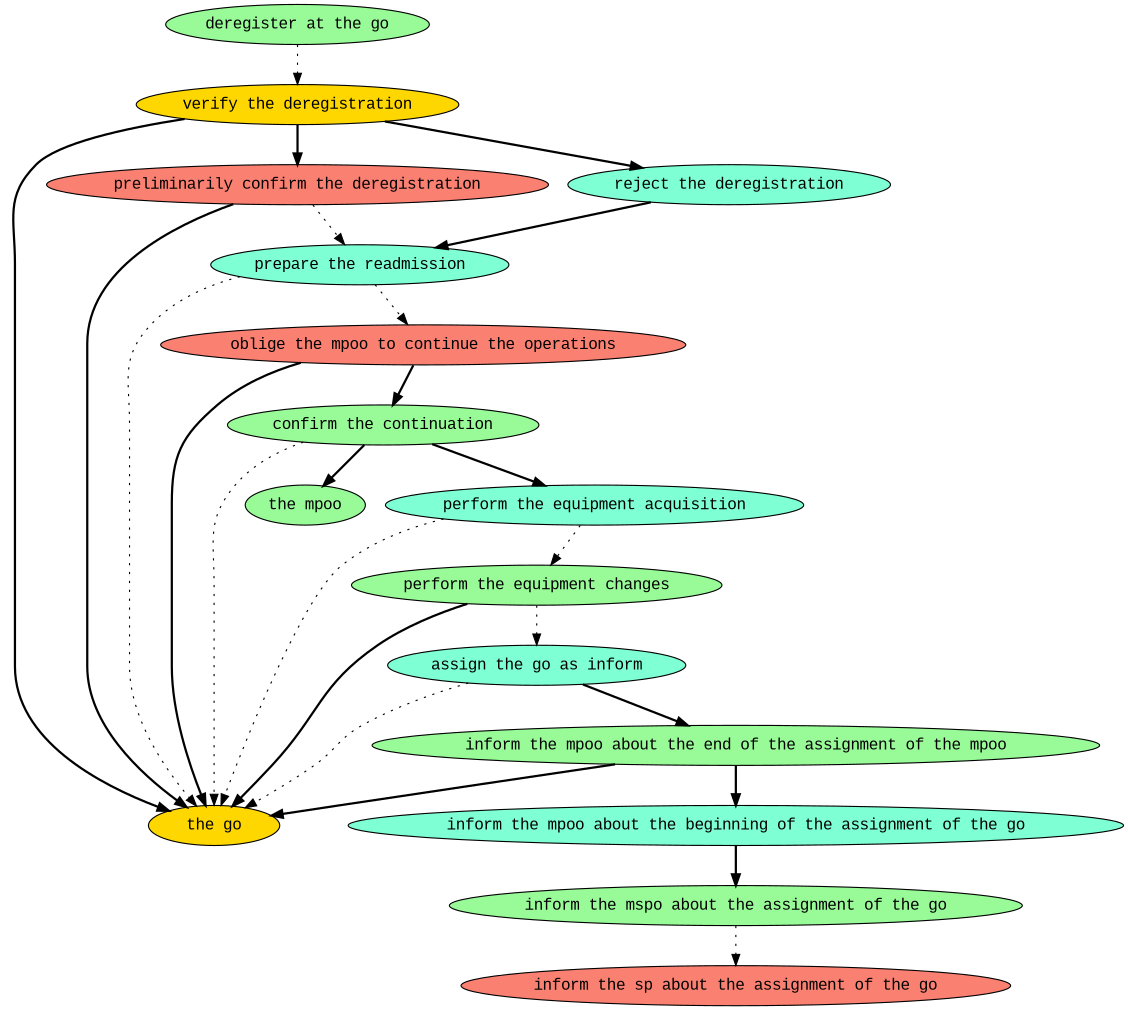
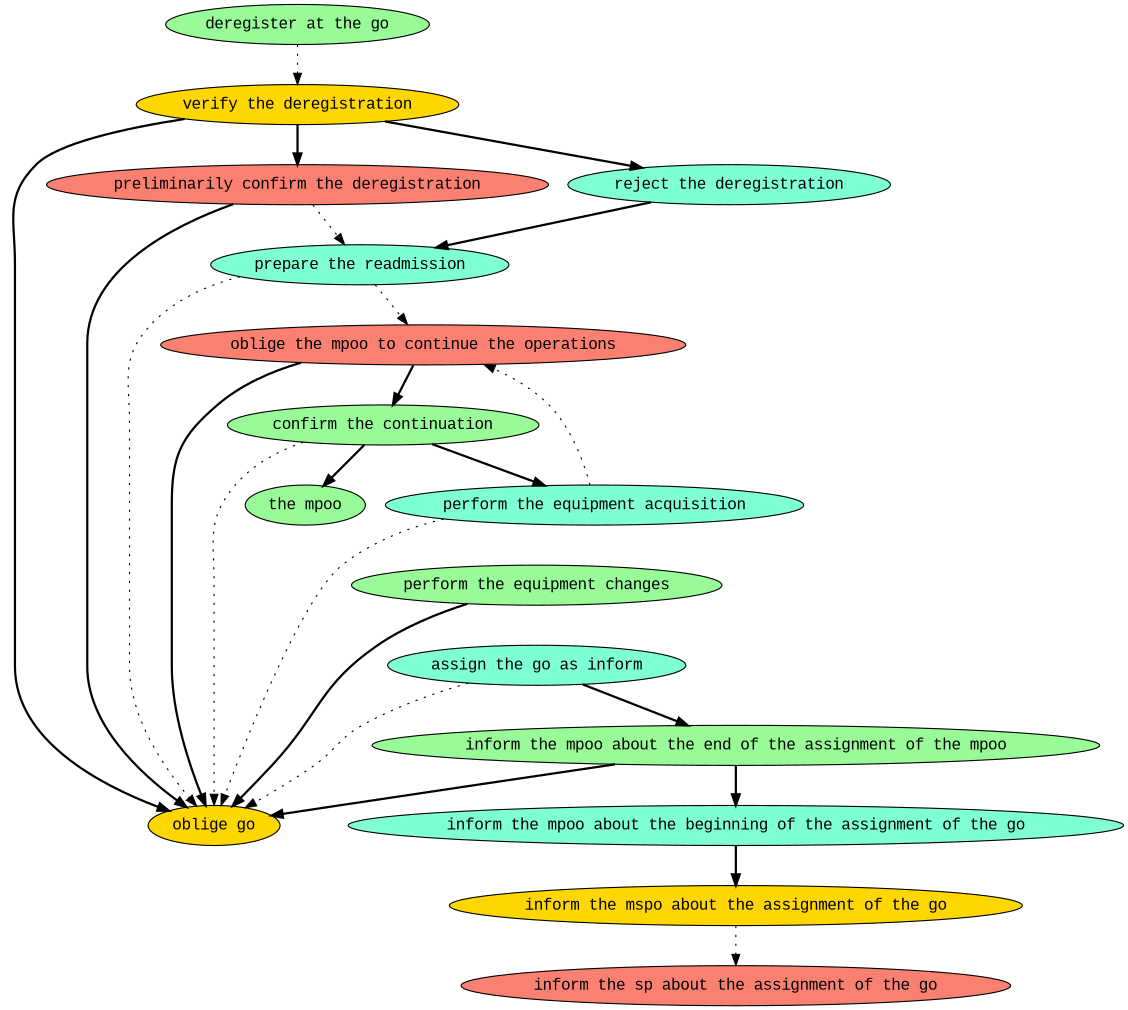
edge "perform the equipment acquisition" -> "perform the equipment changes": now "perform the equipment acquisition" -> "oblige the mpoo to continue the operations"
edge "perform the equipment changes" -> "assign the go as inform": removed
node "the go": label "the go" -> "oblige go"
node "inform the mspo about the assignment of the go": fillcolor palegreen -> gold
